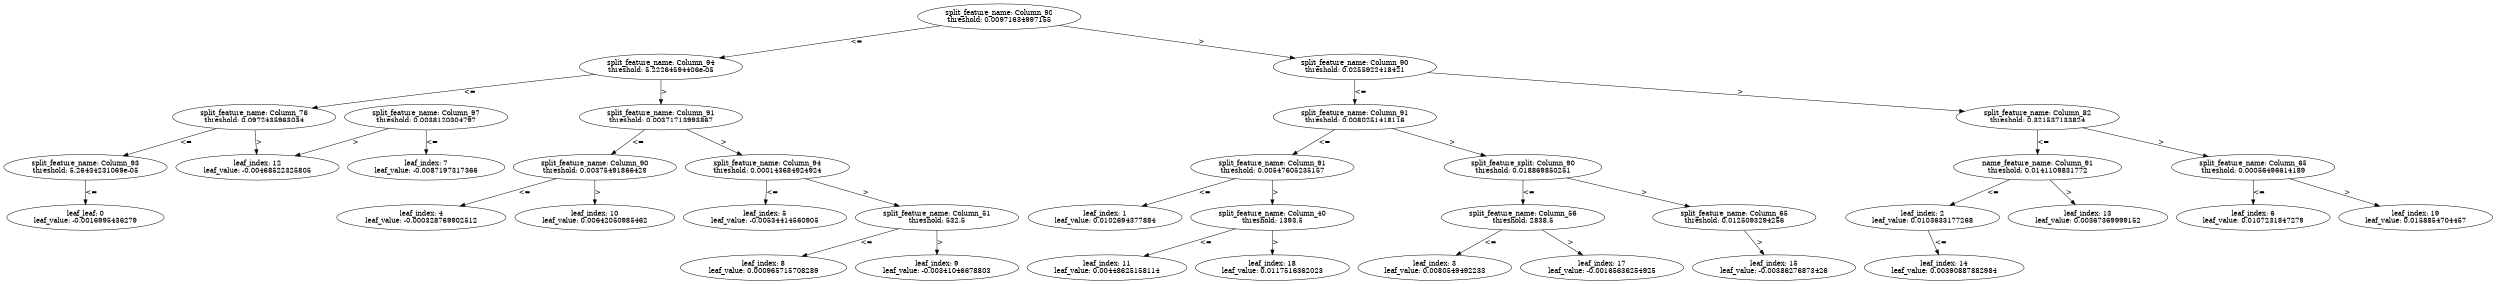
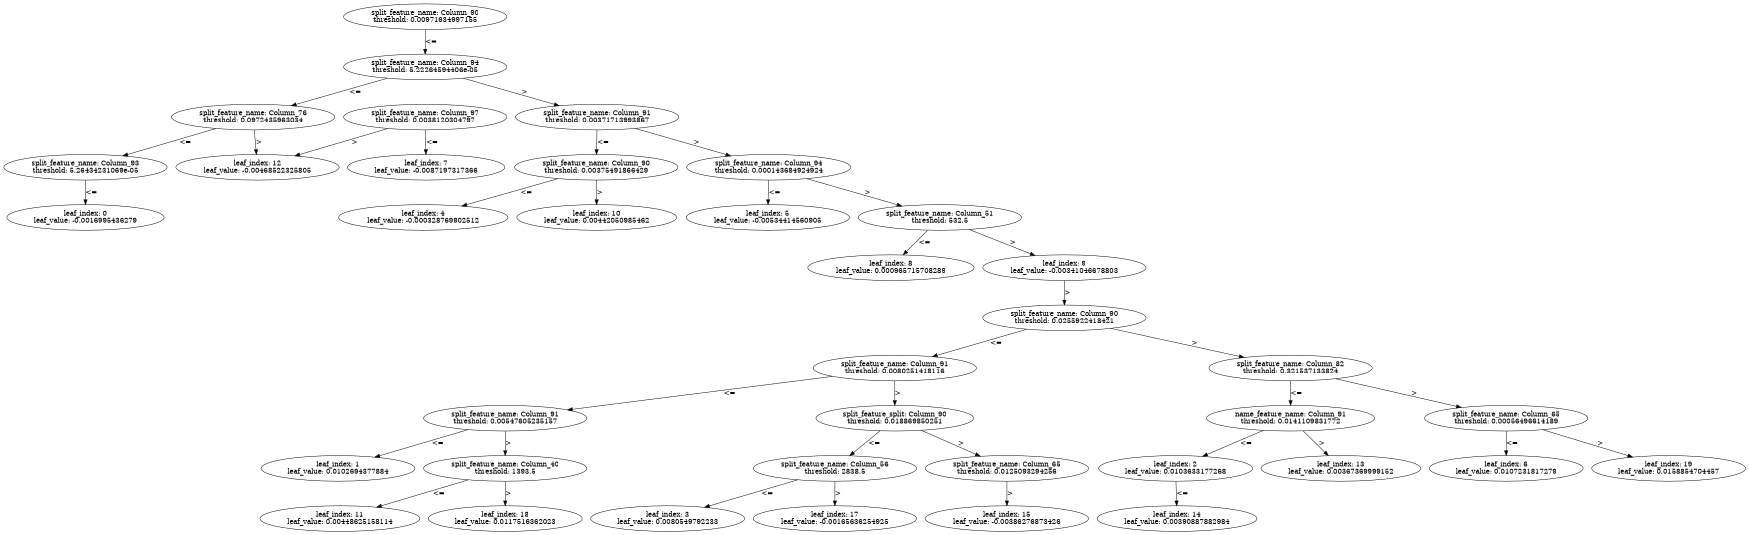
edge "split_feature_name: Column_90 threshold: 0.00971634997155" -> "split_feature_name: Column_90 threshold: 0.0255922418421": now "leaf_index: 9 leaf_value: -0.00341046678803" -> "split_feature_name: Column_90 threshold: 0.0255922418421"
node "leaf_leaf: 0 leaf_value: -0.0016995436279": label "leaf_leaf: 0 leaf_value: -0.0016995436279" -> "leaf_index: 0 leaf_value: -0.0016995436279"
node "leaf_index: 10 leaf_value: 0.00642050985462": label "leaf_index: 10 leaf_value: 0.00642050985462" -> "leaf_index: 10 leaf_value: 0.00442050985462"
node "leaf_index: 6 leaf_value: 0.0107231847279": label "leaf_index: 6 leaf_value: 0.0107231847279" -> "leaf_index: 6 leaf_value: 0.0107231817279"
node "leaf_index: 3 leaf_value: 0.0080549492233": label "leaf_index: 3 leaf_value: 0.0080549492233" -> "leaf_index: 3 leaf_value: 0.0080549792233"
